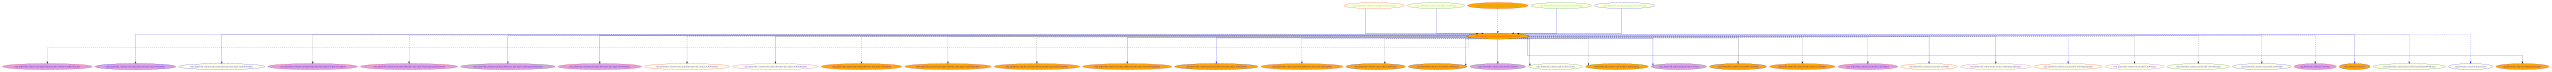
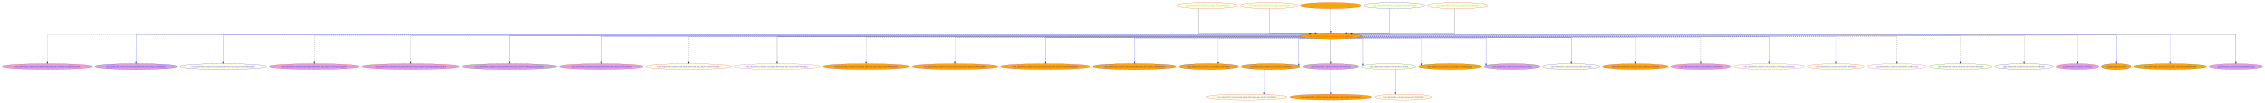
node "com.shutterfly.commercial.apps.TrayStation": color darkgreen -> red
node "com.shutterfly.commercial.apps.TrayStation$3": color darkgreen -> blue
node "com.shutterfly.commercial.apps.TrayStation$4": color blue -> red
edge "com.shutterfly.commercial.apps.TestDataHelper" -> "com.shutterfly.commercial.impl.hibernate.dao.impl.CmOrderDao": color black -> blue
edge "com.shutterfly.commercial.apps.TestDataHelper" -> "com.shutterfly.commercial.model.CmOrderstate": color black -> blue
edge "com.shutterfly.commercial.apps.TestDataHelper" -> "com.shutterfly.commercial.impl.hibernate.dao.impl.CmJobDao": now "com.shutterfly.commercial.model.CmPartner" -> "com.shutterfly.commercial.impl.hibernate.dao.impl.CmJobDao"
edge "com.shutterfly.commercial.apps.TestDataHelper" -> "com.shutterfly.commercial.model.CmPallet": now "com.shutterfly.commercial.model.CmJob" -> "com.shutterfly.commercial.model.CmPallet"
edge "com.shutterfly.commercial.apps.TestDataHelper" -> "com.shutterfly.commercial.model.CmItemgrouphistory": color black -> blue
edge "com.shutterfly.commercial.apps.TestDataHelper" -> "com.shutterfly.commercial.impl.hibernate.dao.impl.CmTrayDao": now "com.shutterfly.commercial.model.CmItem" -> "com.shutterfly.commercial.impl.hibernate.dao.impl.CmTrayDao"
edge "com.shutterfly.commercial.apps.TestDataHelper" -> "com.shutterfly.commercial.model.CmJob": color black -> blue
node "com.shutterfly.commercial.impl.hibernate.dao.org.CmItemDao": label "com.shutterfly.commercial.impl.hibernate.dao.org.CmItemDao" -> "com.shutterfly.commercial.impl.hibernate.dao.impl.CmItemDao"
node "com.shutterfly.commercial.impl.hibernate.dao.impl.CmJobDao": fillcolor orange -> lightyellow
node "com.shutterfly.commercial.model.CmOrder": fillcolor orange -> lightyellow
node "com.shutterfly.commercial.model.CmItemgroupstate": label "com.shutterfly.commercial.model.CmItemgroupstate" -> "com.shutterfly.commercial.model.JobStates"
node "com.shutterfly.commercial.model.CmHeader": label "com.shutterfly.commercial.model.CmHeader" -> "apps.shutterfly.commercial.model.CmHeader"
node "com.hibernate.Session": label "com.hibernate.Session" -> "org.hibernate.Session"
node "com.shutterfly.commercial.model.CmJobstate$JobStates": fillcolor lightyellow -> orange
node "org.hibernate.criterion.Expression": removed
node "org.hibernate.criterion.SimpleExpression": fillcolor orange -> plum
